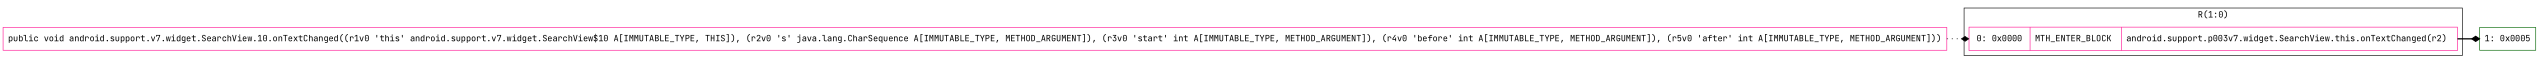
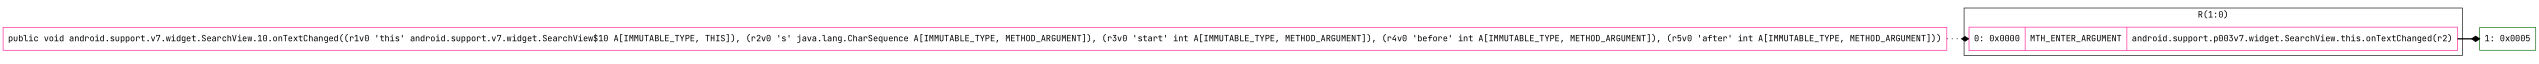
node "0: 0x0000": text "MTH_ENTER_BLOCK" -> "MTH_ENTER_ARGUMENT"
